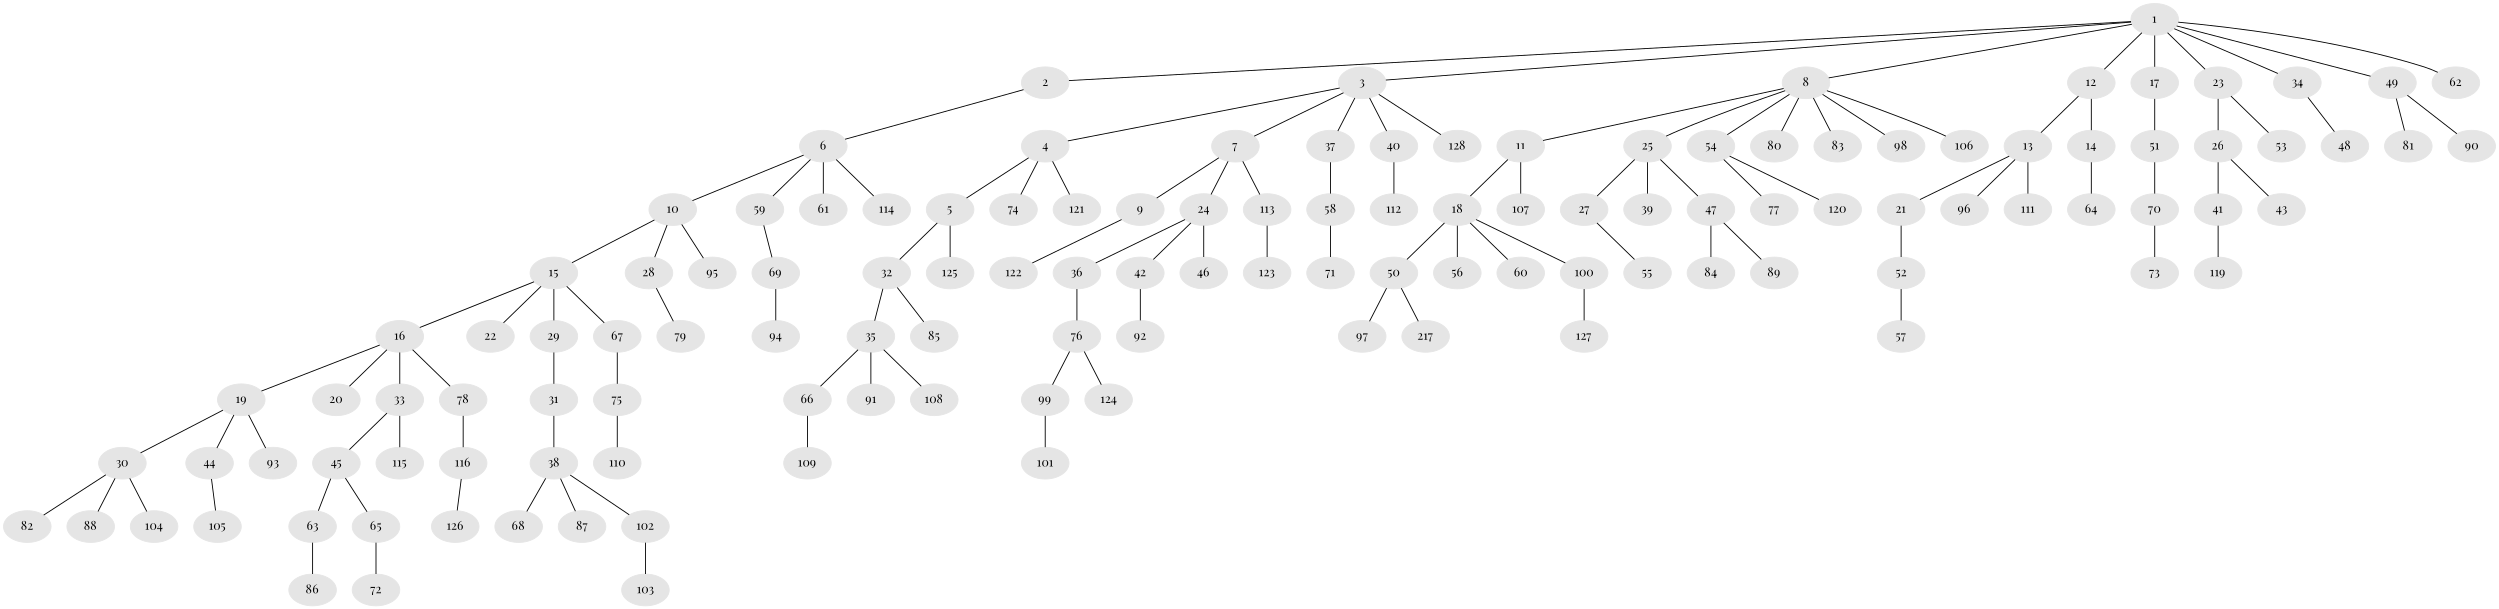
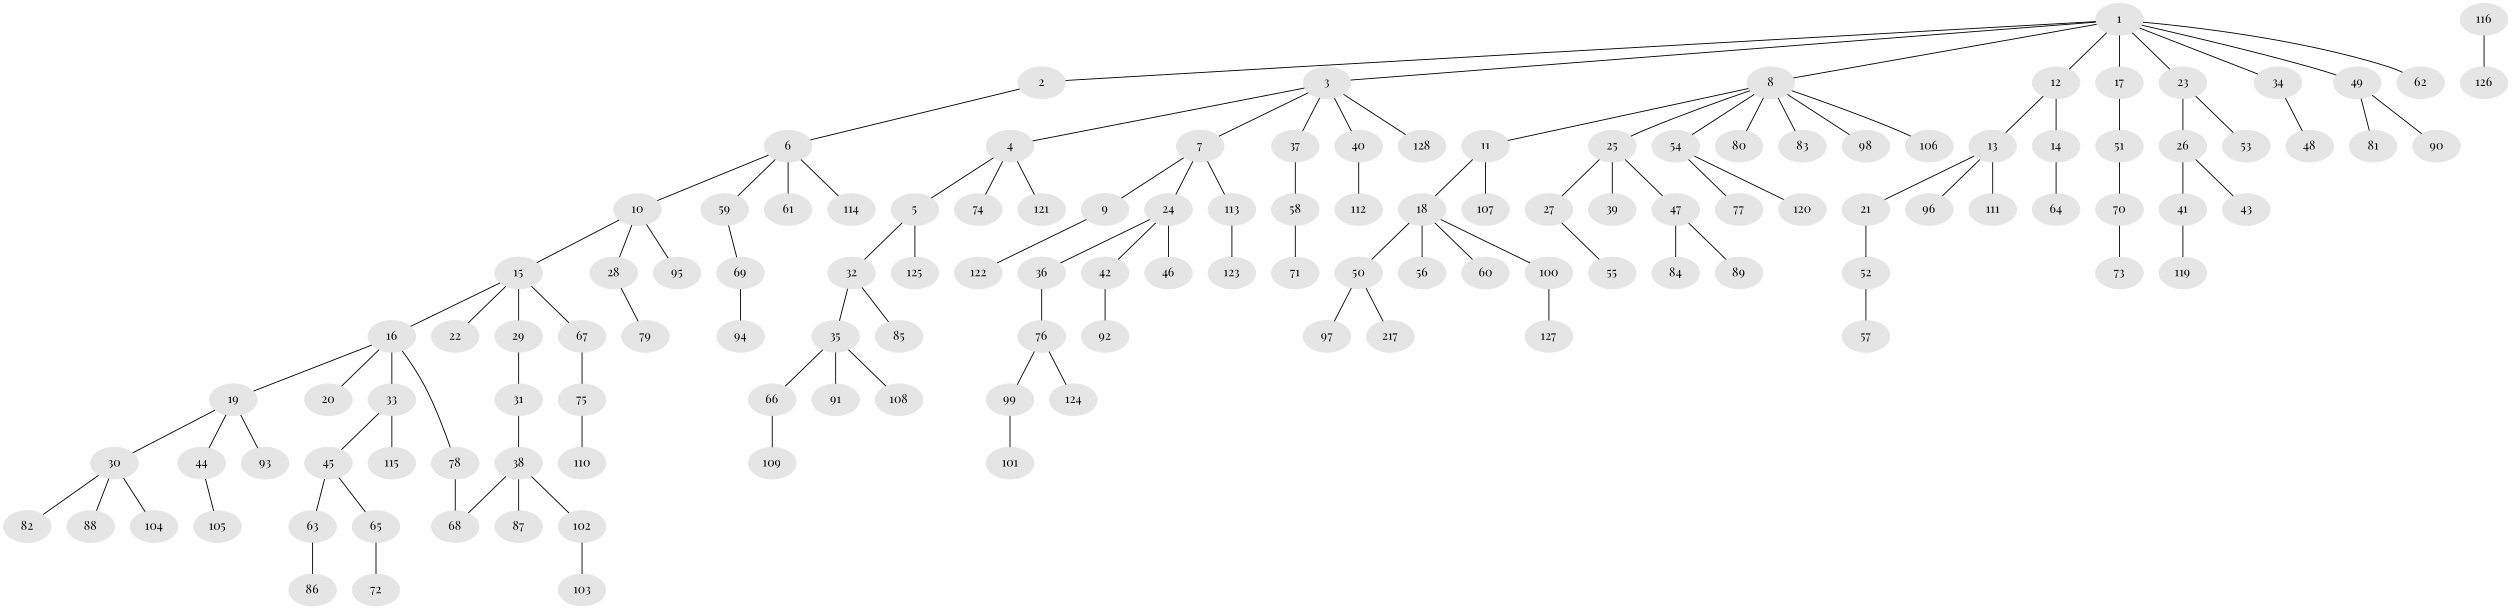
edge "78" -- "116": now "78" -- "68"
